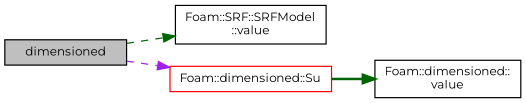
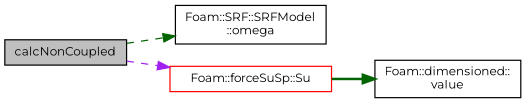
node "Foam::SRF::SRFModel ::value": label "Foam::SRF::SRFModel ::value" -> "Foam::SRF::SRFModel ::omega"
node "dimensioned": label "dimensioned" -> "calcNonCoupled"
node "Foam::dimensioned::Su": label "Foam::dimensioned::Su" -> "Foam::forceSuSp::Su"
